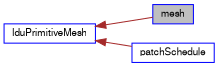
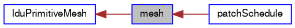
edge "patchSchedule" -> "lduPrimitiveMesh": now "patchSchedule" -> "mesh"
